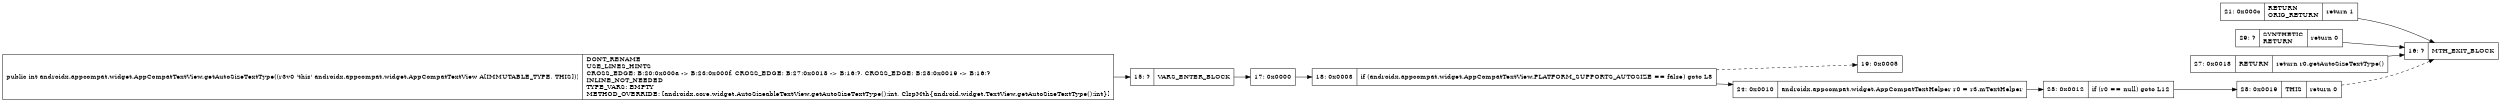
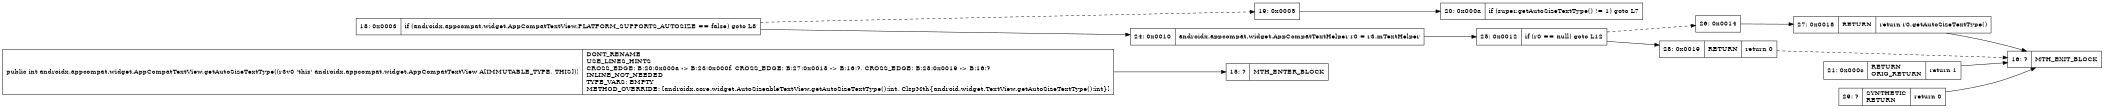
node "20: 0x000a": added
node "26: 0x0014": added
node "15: ?": text "VARS_ENTER_BLOCK" -> "MTH_ENTER_BLOCK"
node "17: 0x0000": removed
node "28: 0x0019": text "THIS" -> "RETURN"
